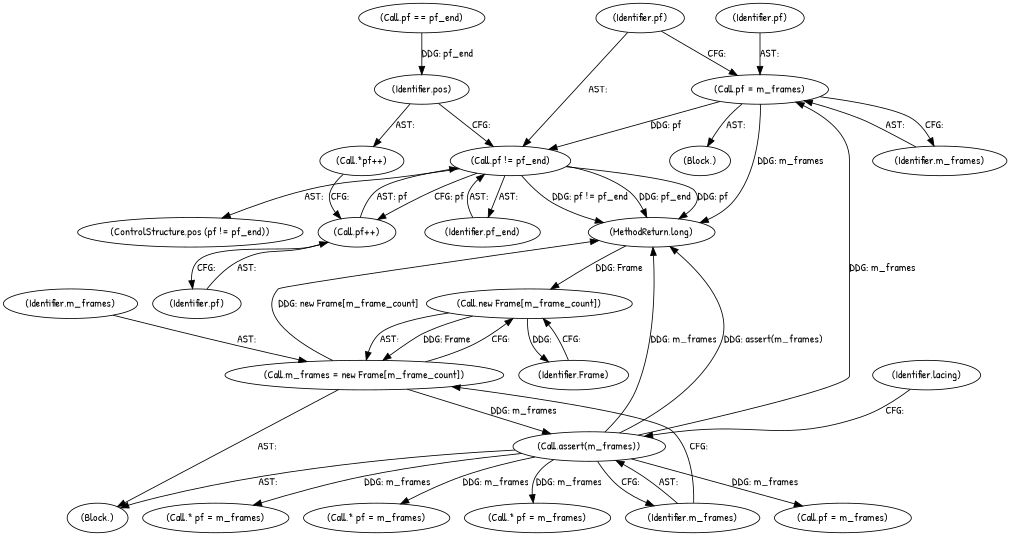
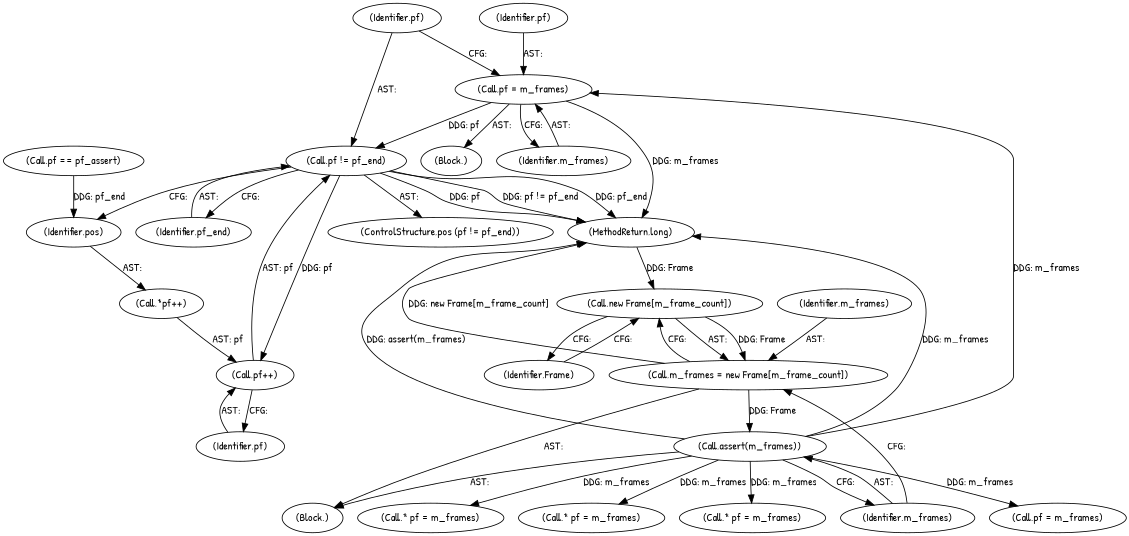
node "(Call,pf == pf_end)": label "(Call,pf == pf_end)" -> "(Call,pf == pf_assert)"
edge "(Identifier,pos)" -> "(Call,pf != pf_end)": reversed
edge "(Call,*pf++)" -> "(Call,pf++)": label "CFG: " -> "AST: pf"
edge "(Call,pf != pf_end)" -> "(Call,pf++)": label "CFG: pf" -> "DDG: pf"
edge "(Call,pf != pf_end)" -> "(Identifier,pf_end)": label "AST: " -> "CFG: "
edge "(Call,new Frame[m_frame_count])" -> "(Identifier,Frame)": label "DDG: " -> "CFG: "
node "(Identifier,lacing)": removed
edge "(Call,m_frames = new Frame[m_frame_count])" -> "(Call,assert(m_frames))": label "DDG: m_frames" -> "DDG: Frame"
